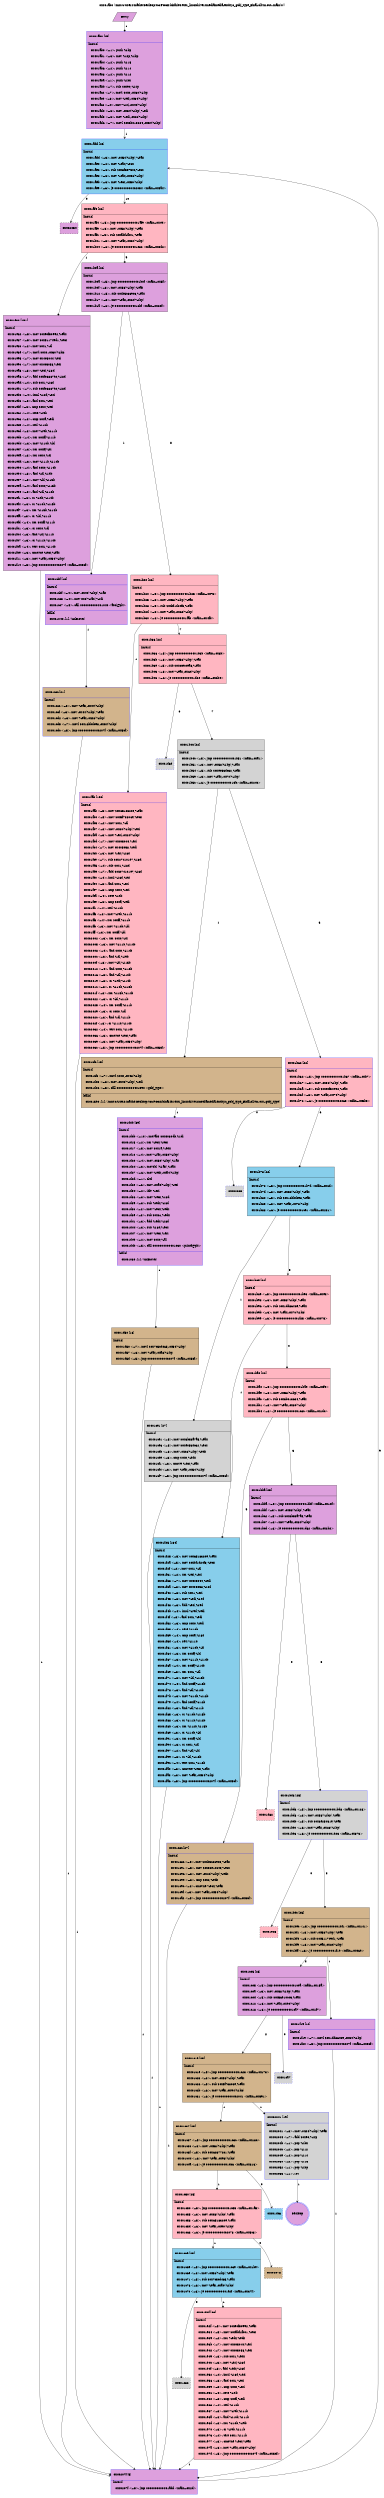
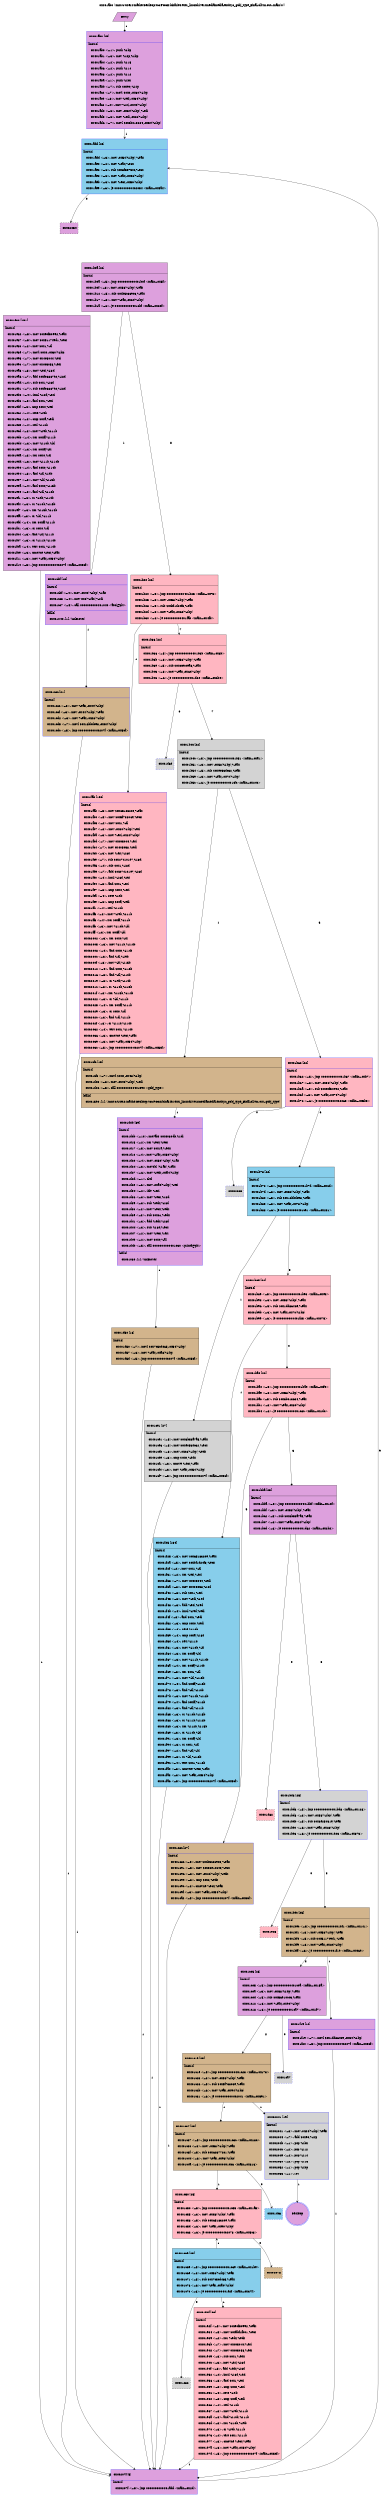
node "0x401af4 [22]": removed
edge "0x401c50 [25]" -> "0x401c69 [25]": reversed
